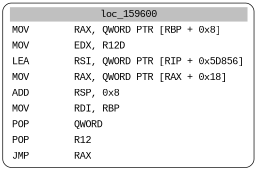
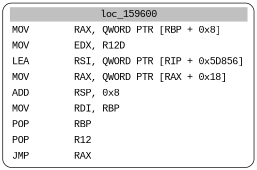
node "loc_159600": text "POP        QWORD" -> "POP        RBP"
